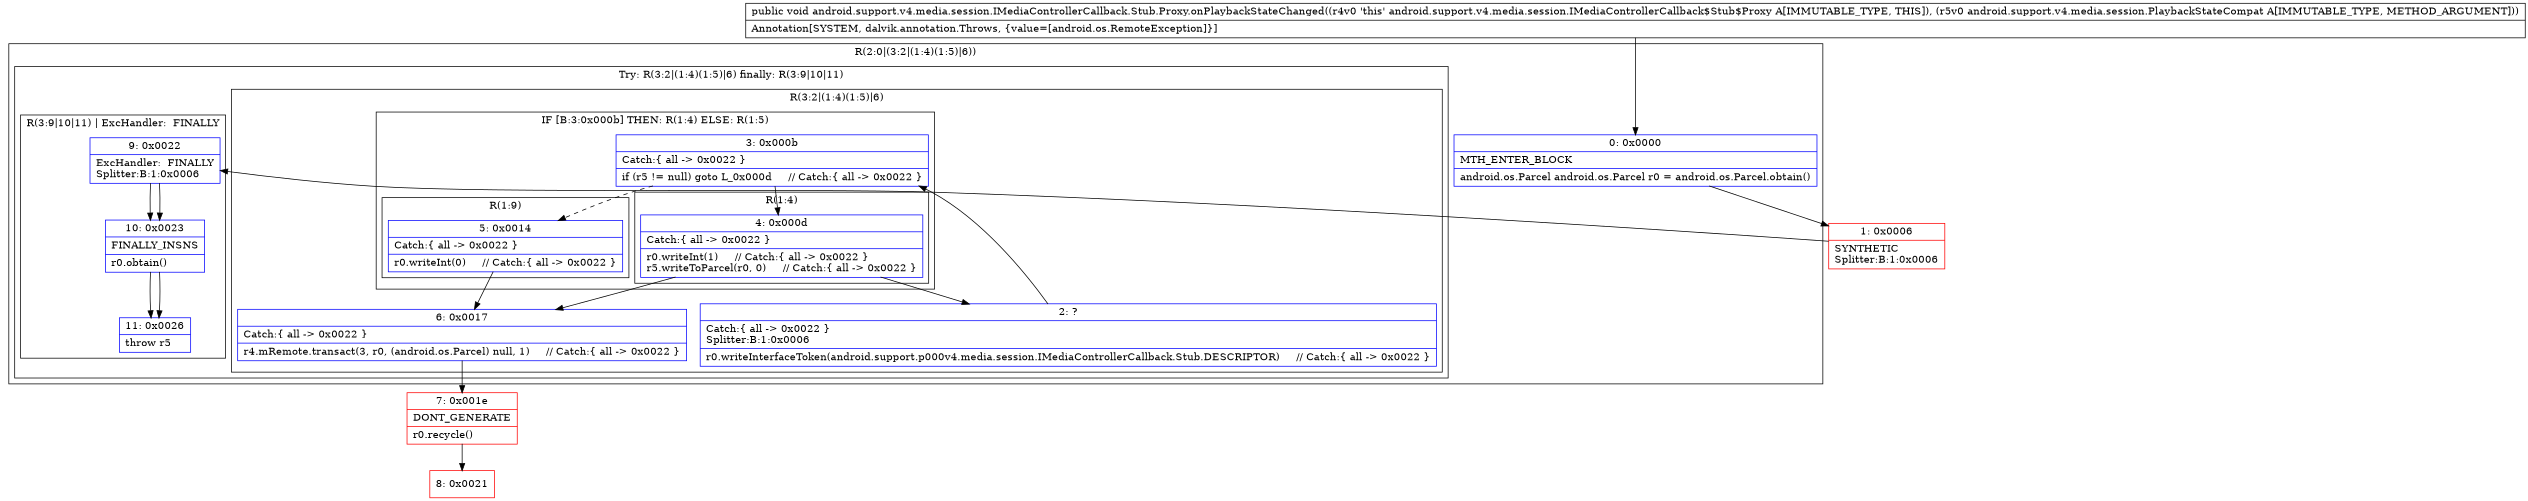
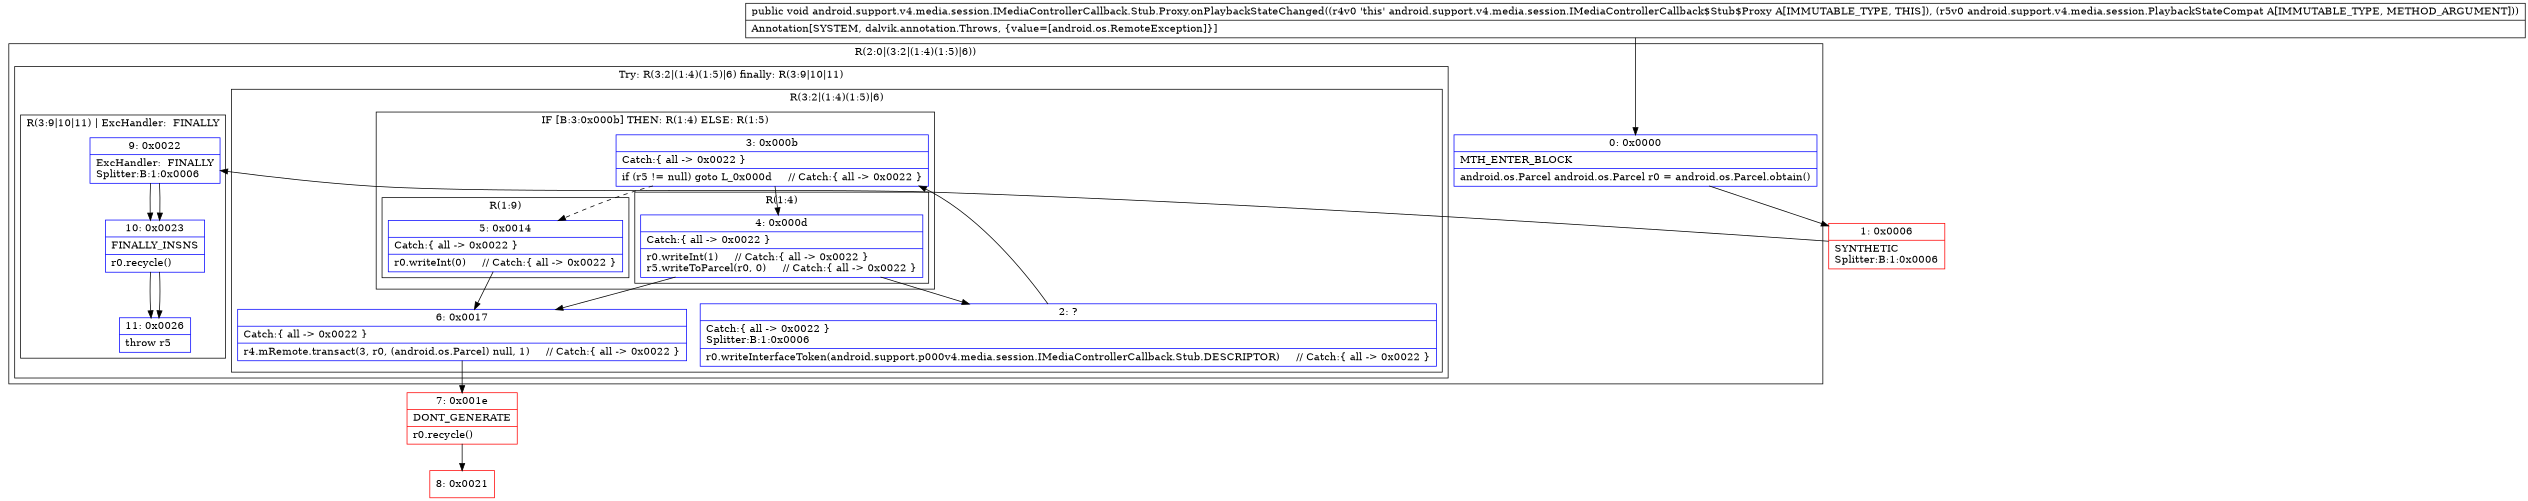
node "10: 0x0023": text "r0.obtain()" -> "r0.recycle()"
